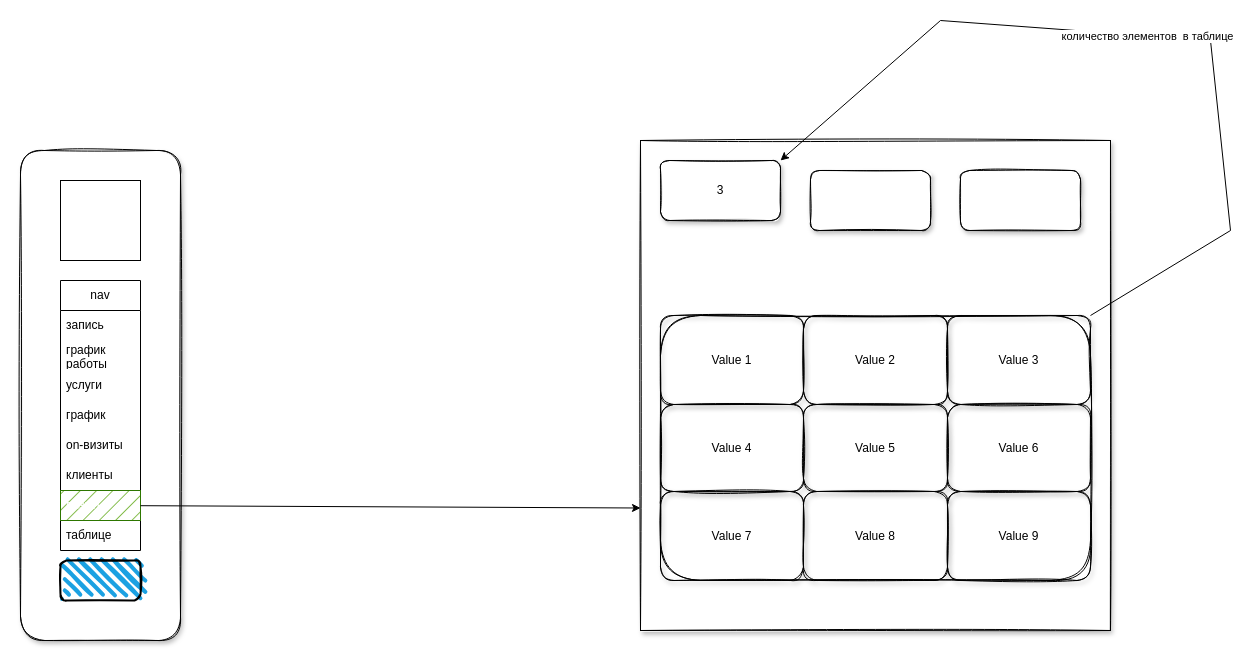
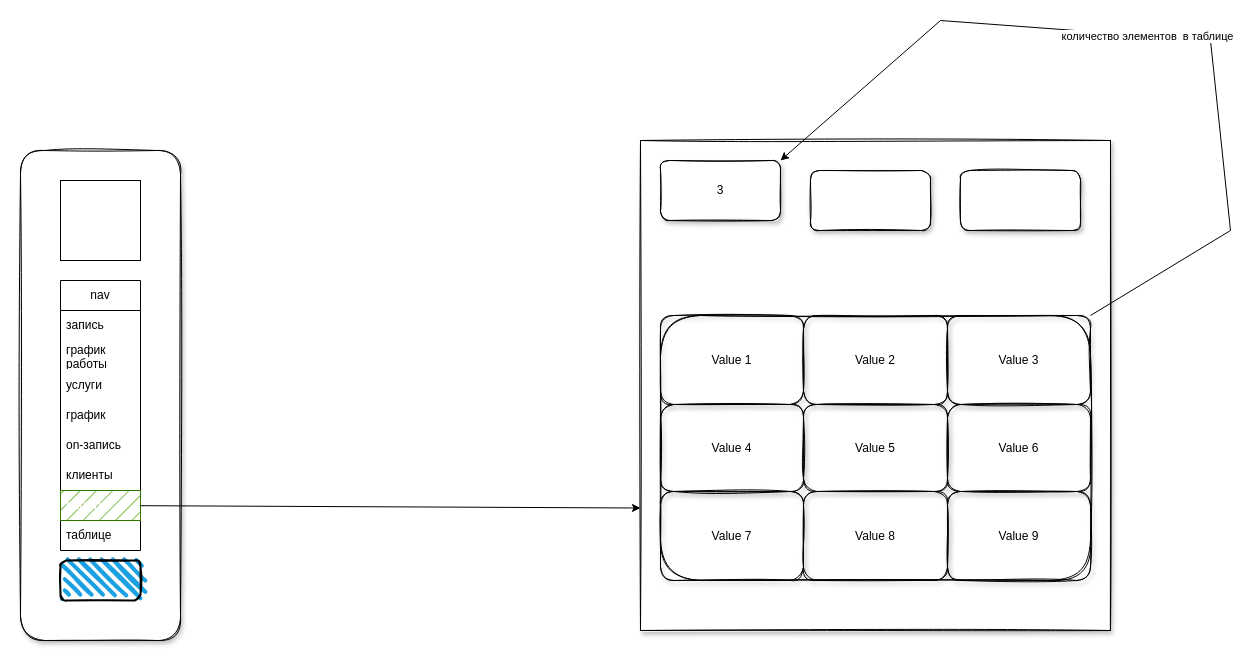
node "on-визиты": label "on-визиты" -> "on-запись"
node "визиты": label "визиты" -> "работы"
